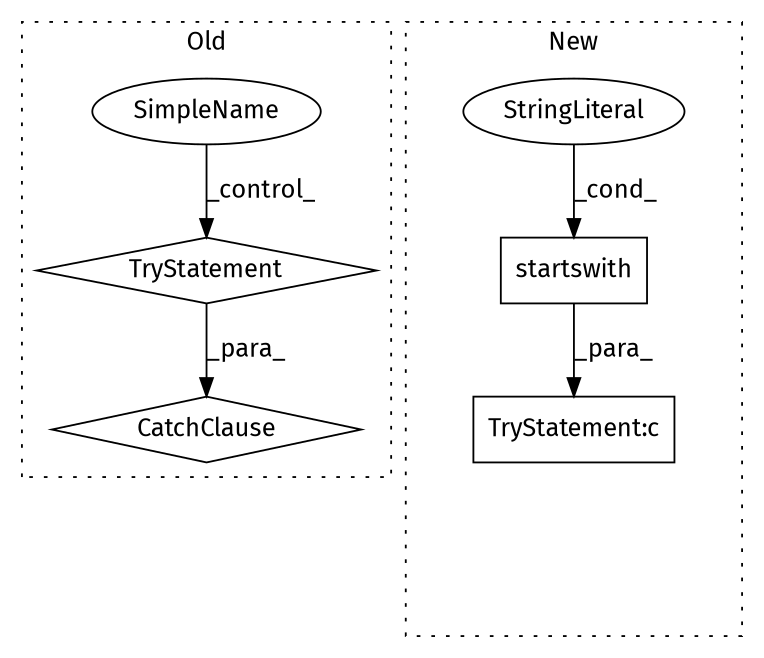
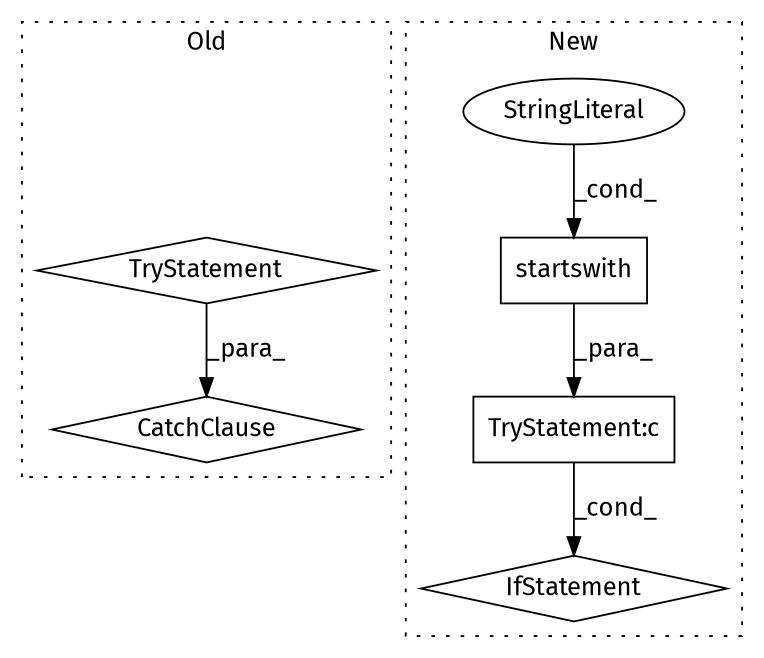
node "SimpleName": removed
node "IfStatement": added
